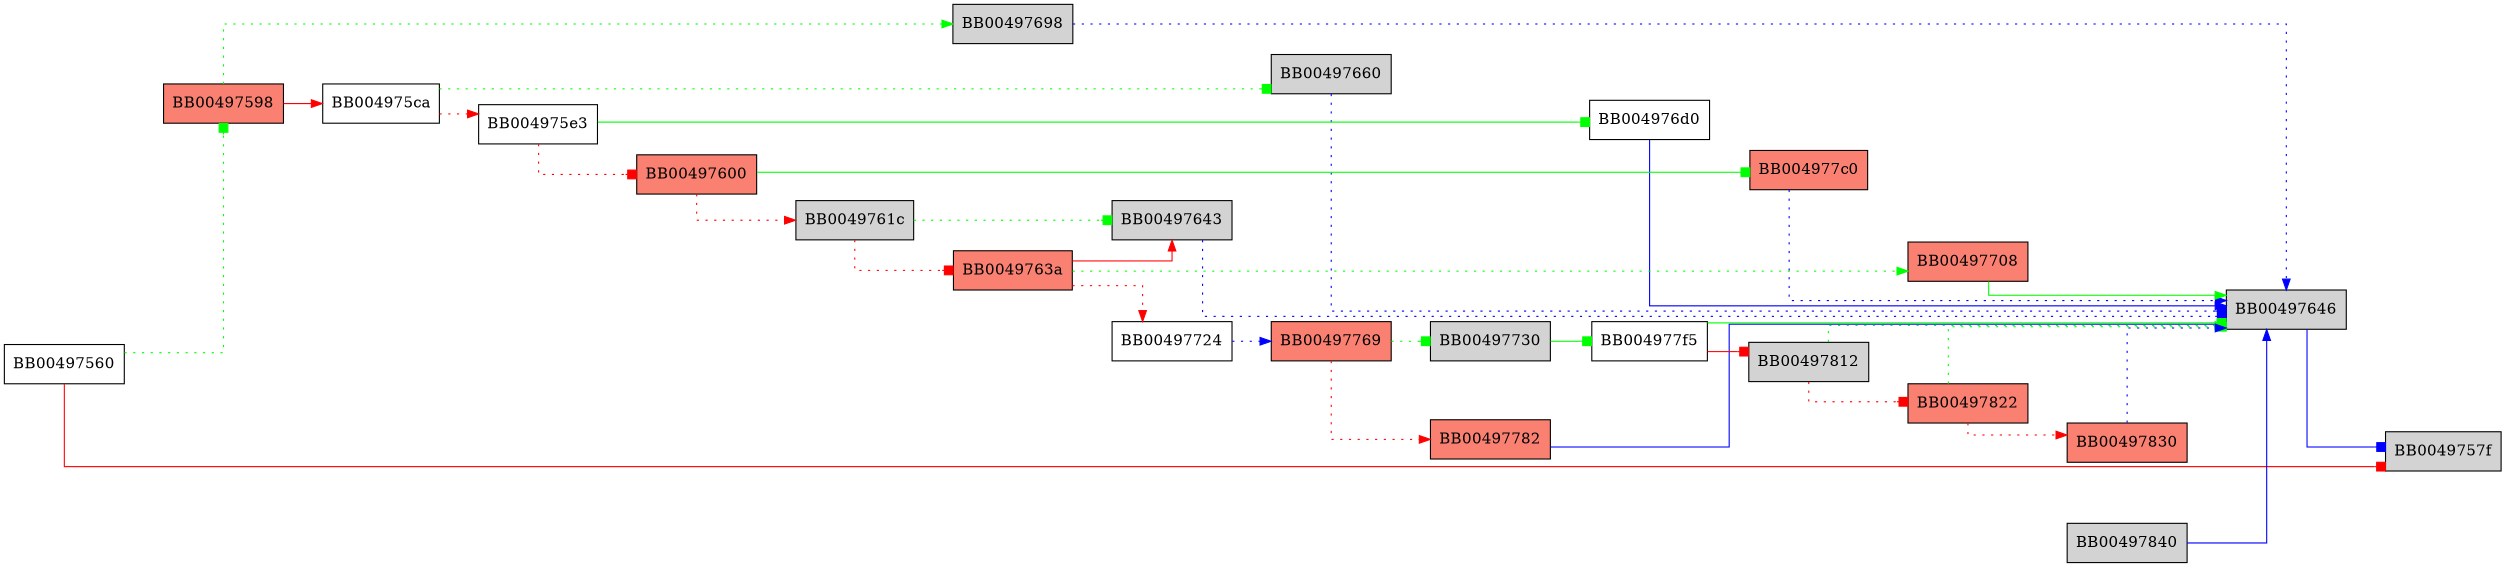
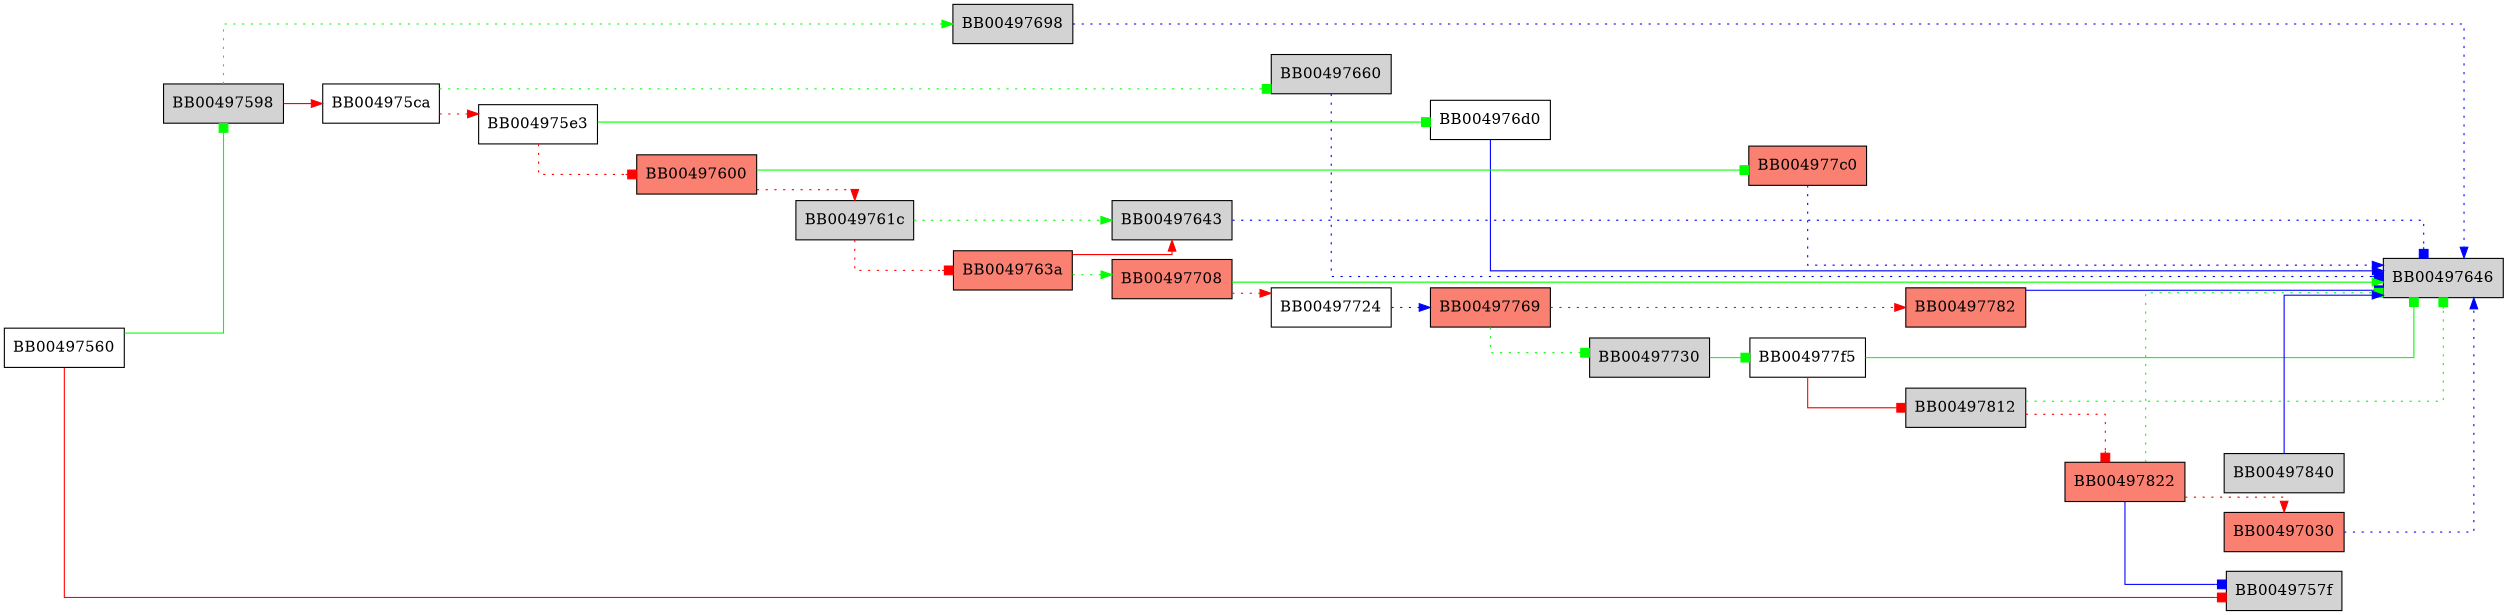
node "BB00497598": fillcolor salmon -> lightgrey
edge "BB0049761c" -> "BB00497643": arrowhead box -> normal
edge "BB0049763a" -> "BB00497724": now "BB00497708" -> "BB00497724"
edge "BB00497560" -> "BB00497598": style dotted -> solid
edge "BB00497812" -> "BB00497646": arrowhead normal -> box
edge "BB00497646" -> "BB0049757f": now "BB00497822" -> "BB0049757f"
node "BB00497830": label "BB00497830" -> "BB00497030"
